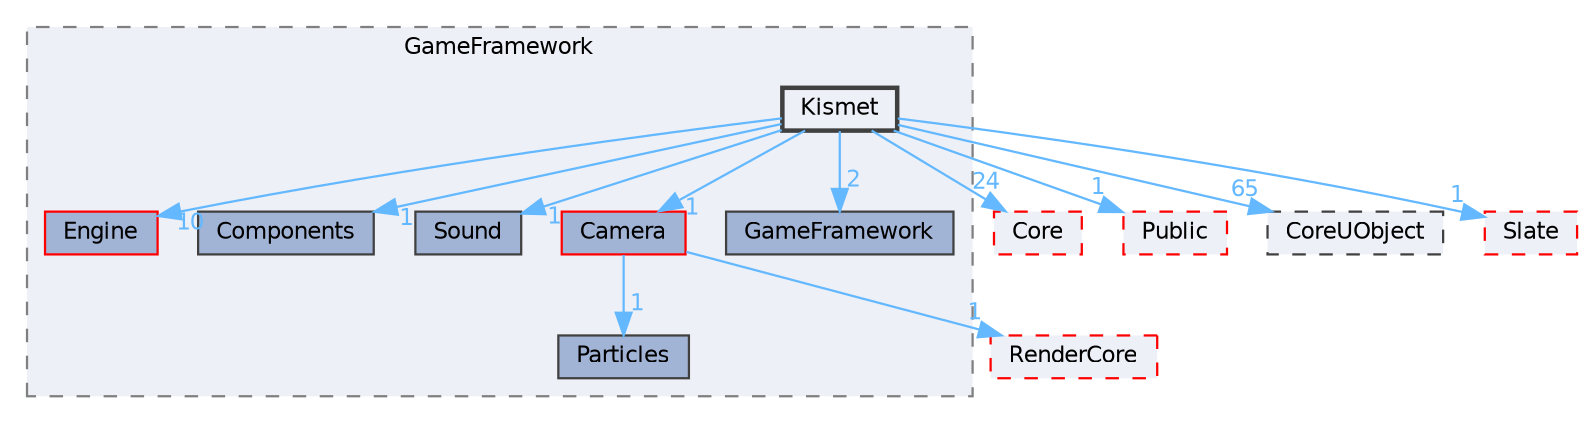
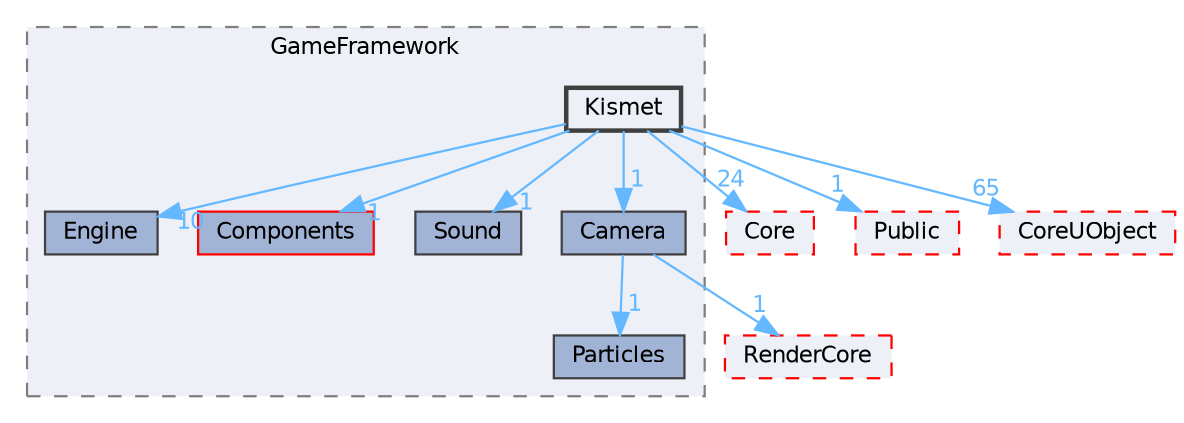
node "Engine": color red -> grey25
node "Components": color grey25 -> red
node "Camera": color red -> grey25
node "GameFramework": removed
node "CoreUObject": color grey25 -> red
node "Slate": removed
